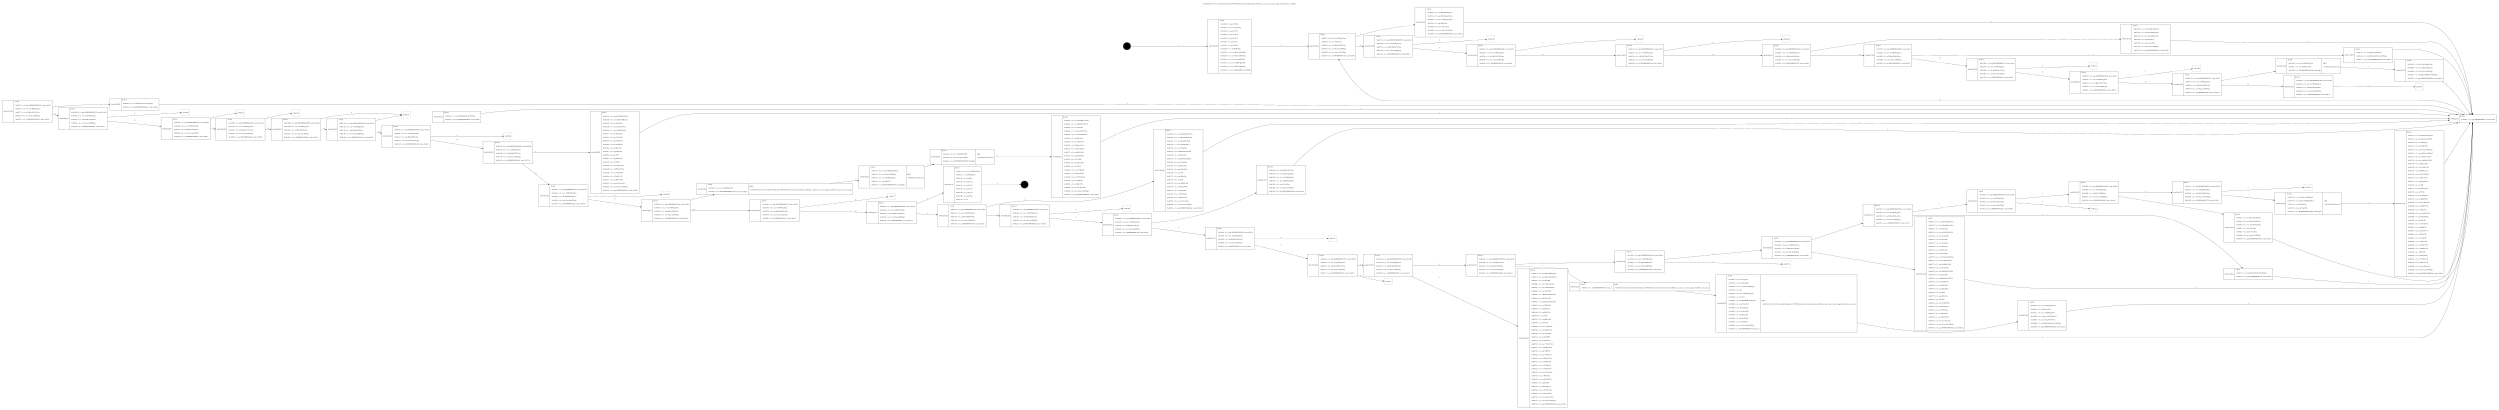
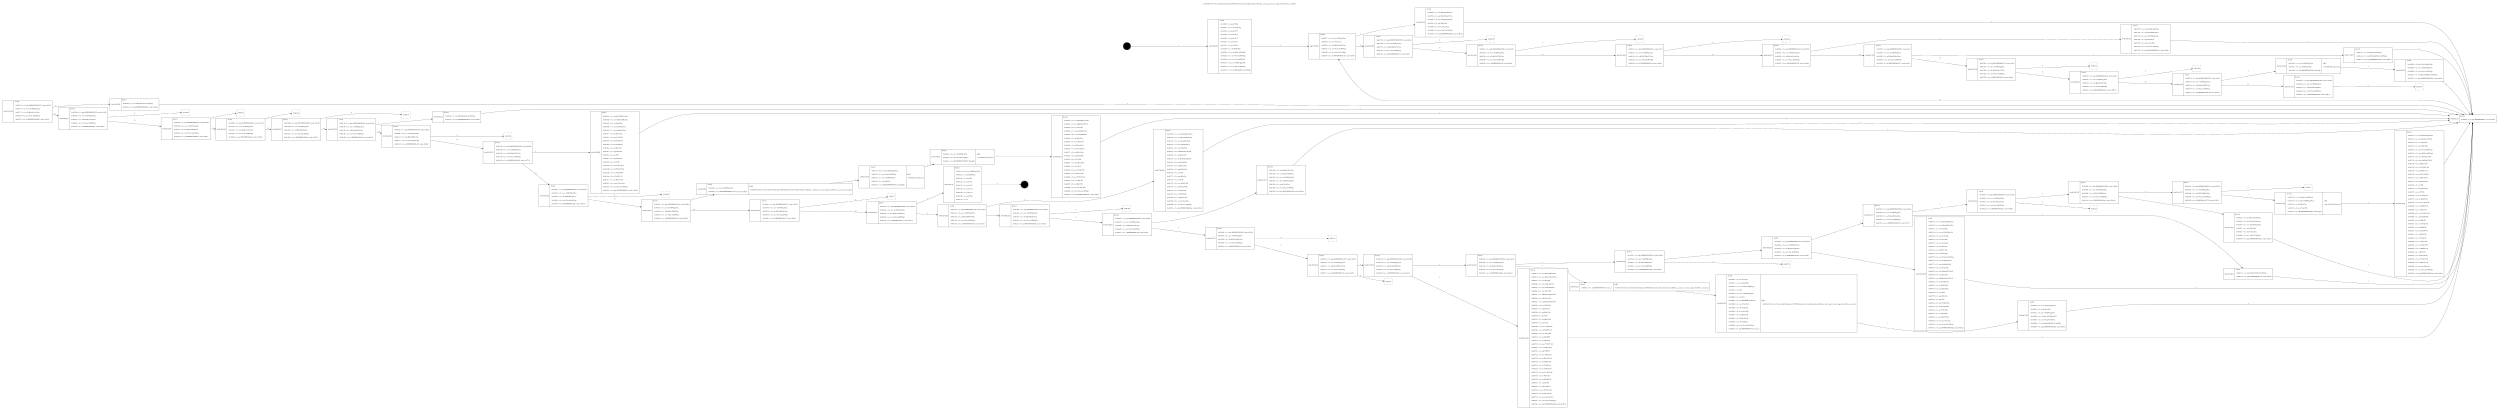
edge "0x4013f1 [25]" -> "0x401bcb": now "0x4013f1 [25]" -> "0x401aa3 [12]"
